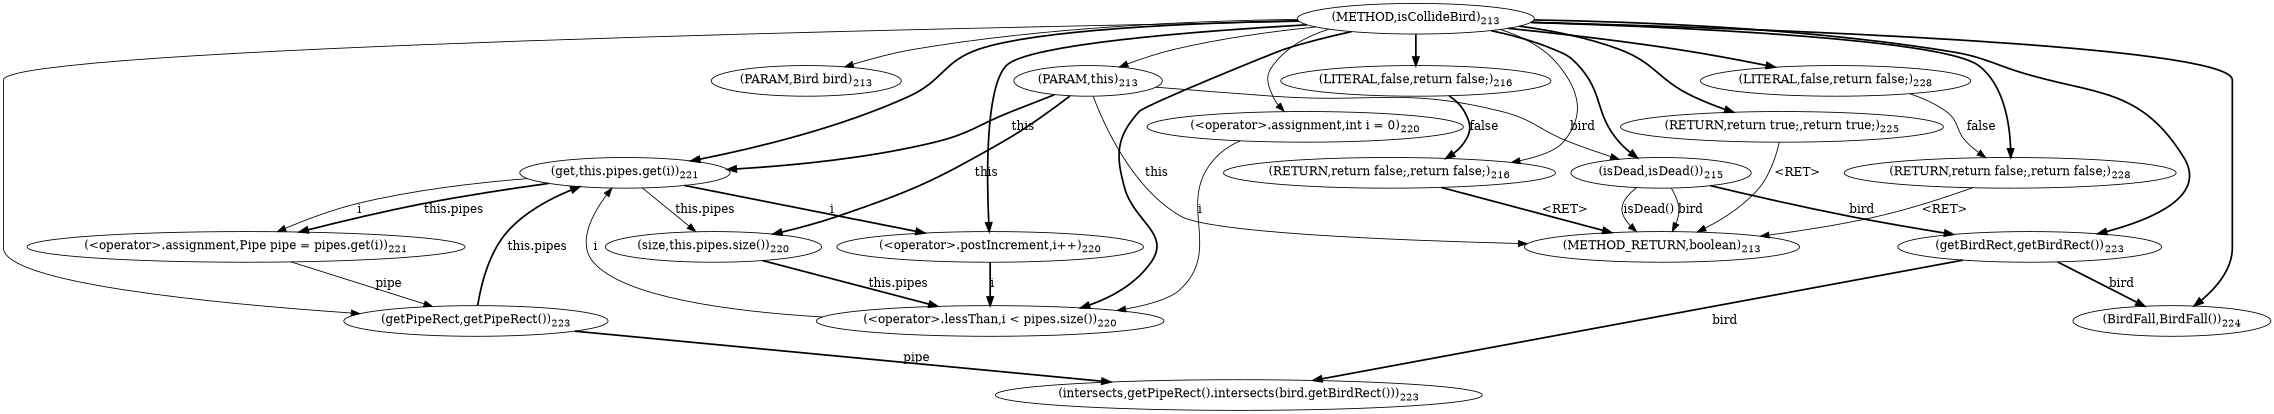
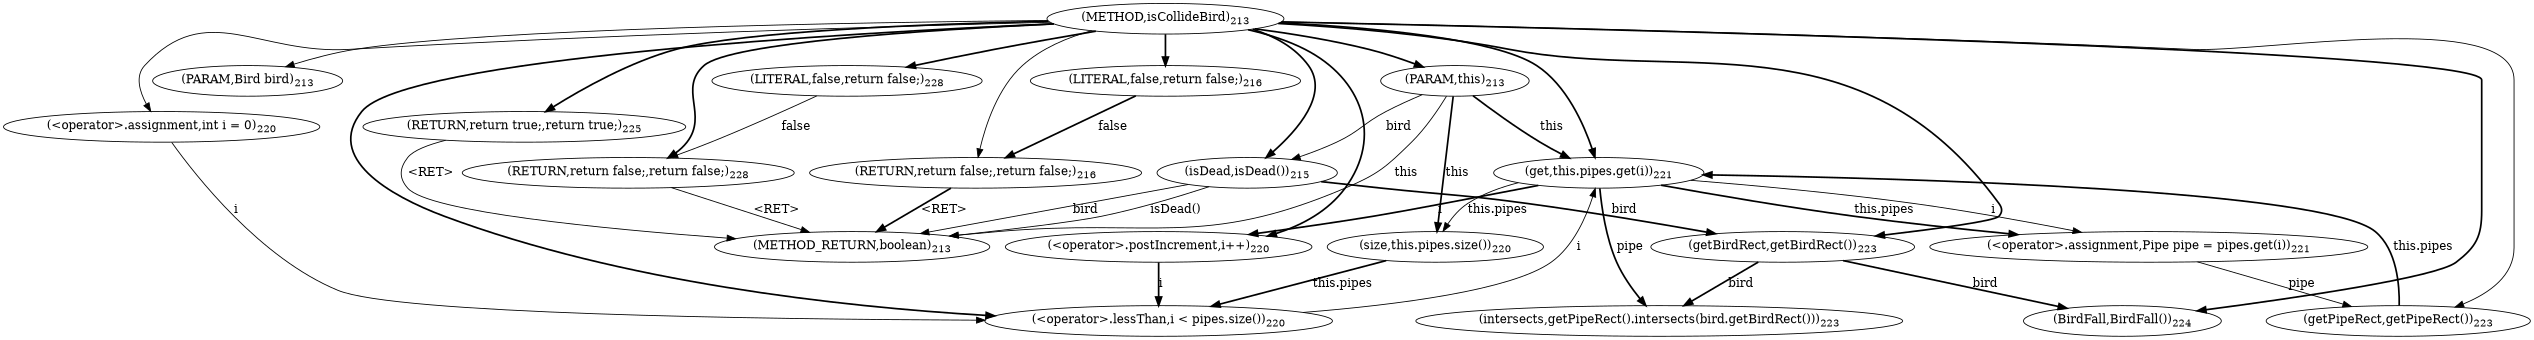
edge "(METHOD,isCollideBird)" -> "(PARAM,this)": style solid -> bold
edge "(getPipeRect,getPipeRect())" -> "(intersects,getPipeRect().intersects(bird.getBirdRect()))": now "(get,this.pipes.get(i))" -> "(intersects,getPipeRect().intersects(bird.getBirdRect()))"
